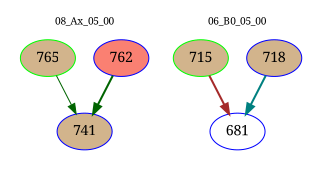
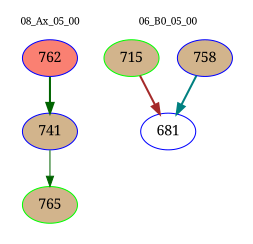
node "718": label "718" -> "758"
edge "765" -> "741": reversed
